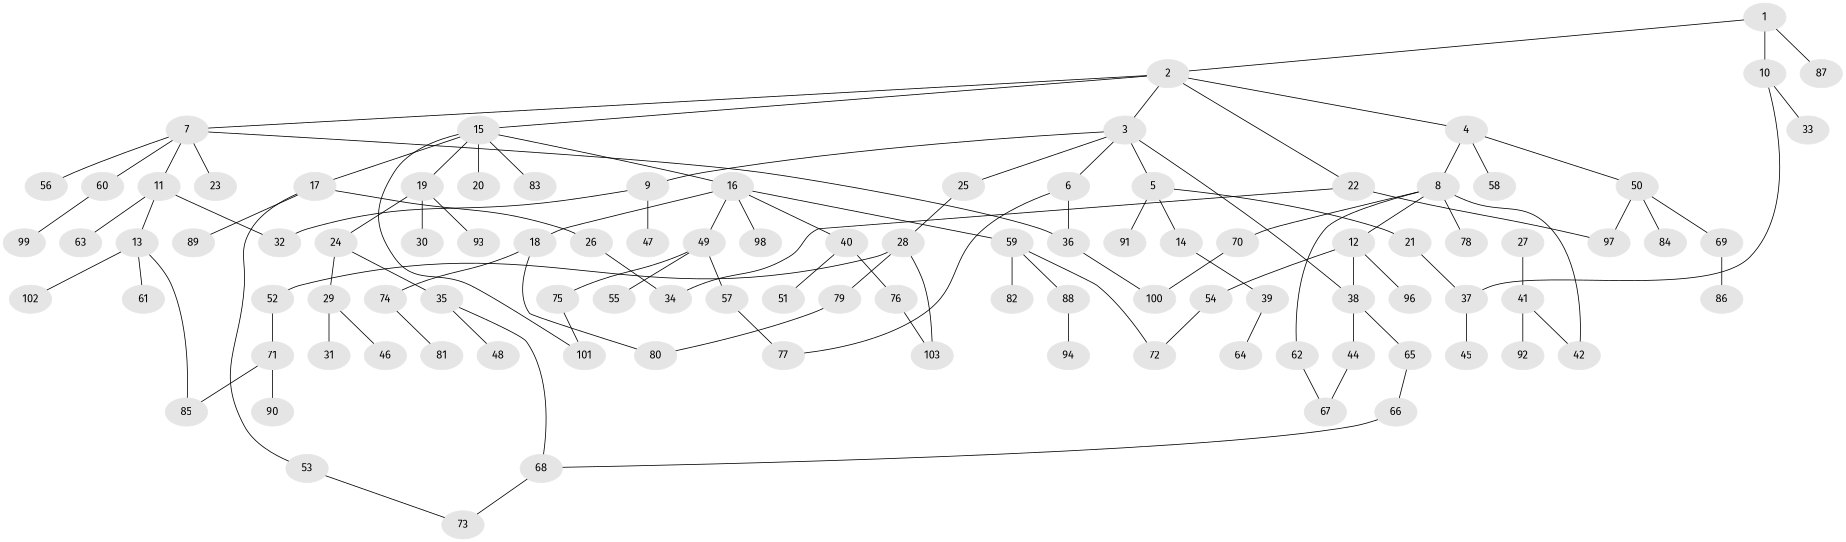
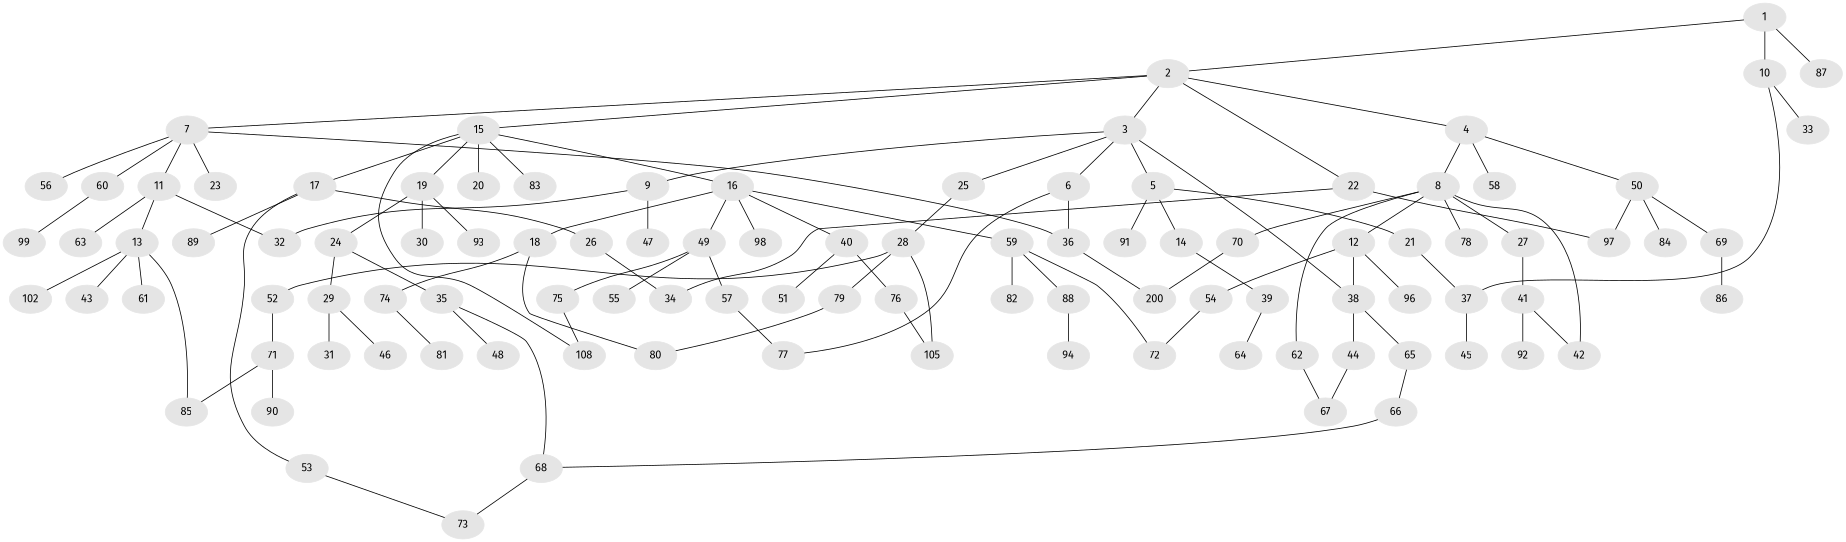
edge "8" -- "27": added
node "43": added
node "100": label "100" -> "200"
node "101": label "101" -> "108"
node "103": label "103" -> "105"
